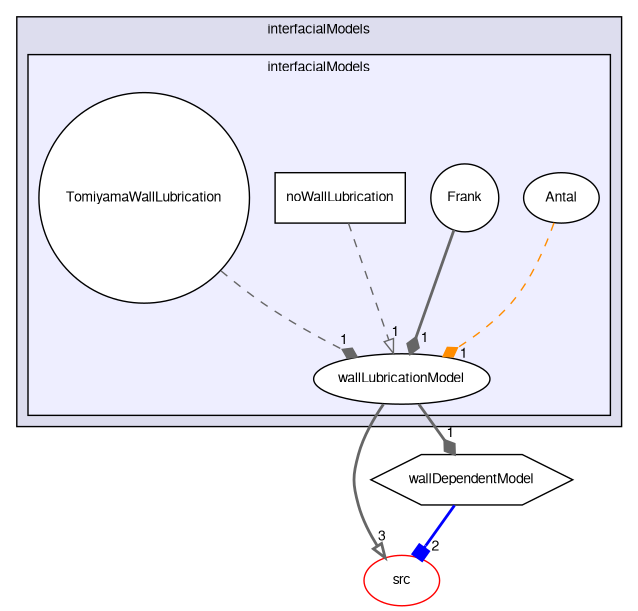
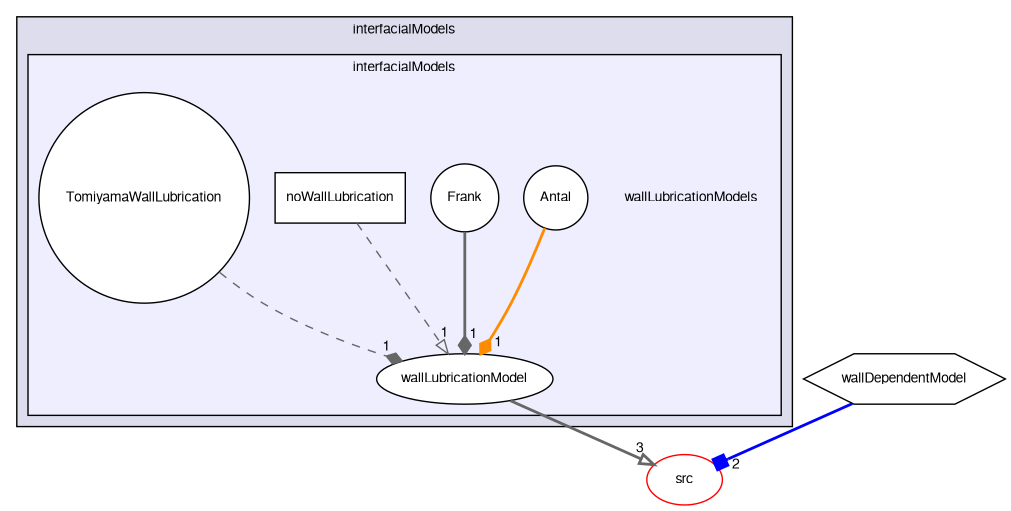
node "Antal": shape ellipse -> circle
node "wallLubricationModels": added
edge "Antal" -> "wallLubricationModel": style dashed -> bold
edge "wallLubricationModel" -> "wallDependentModel": removed
